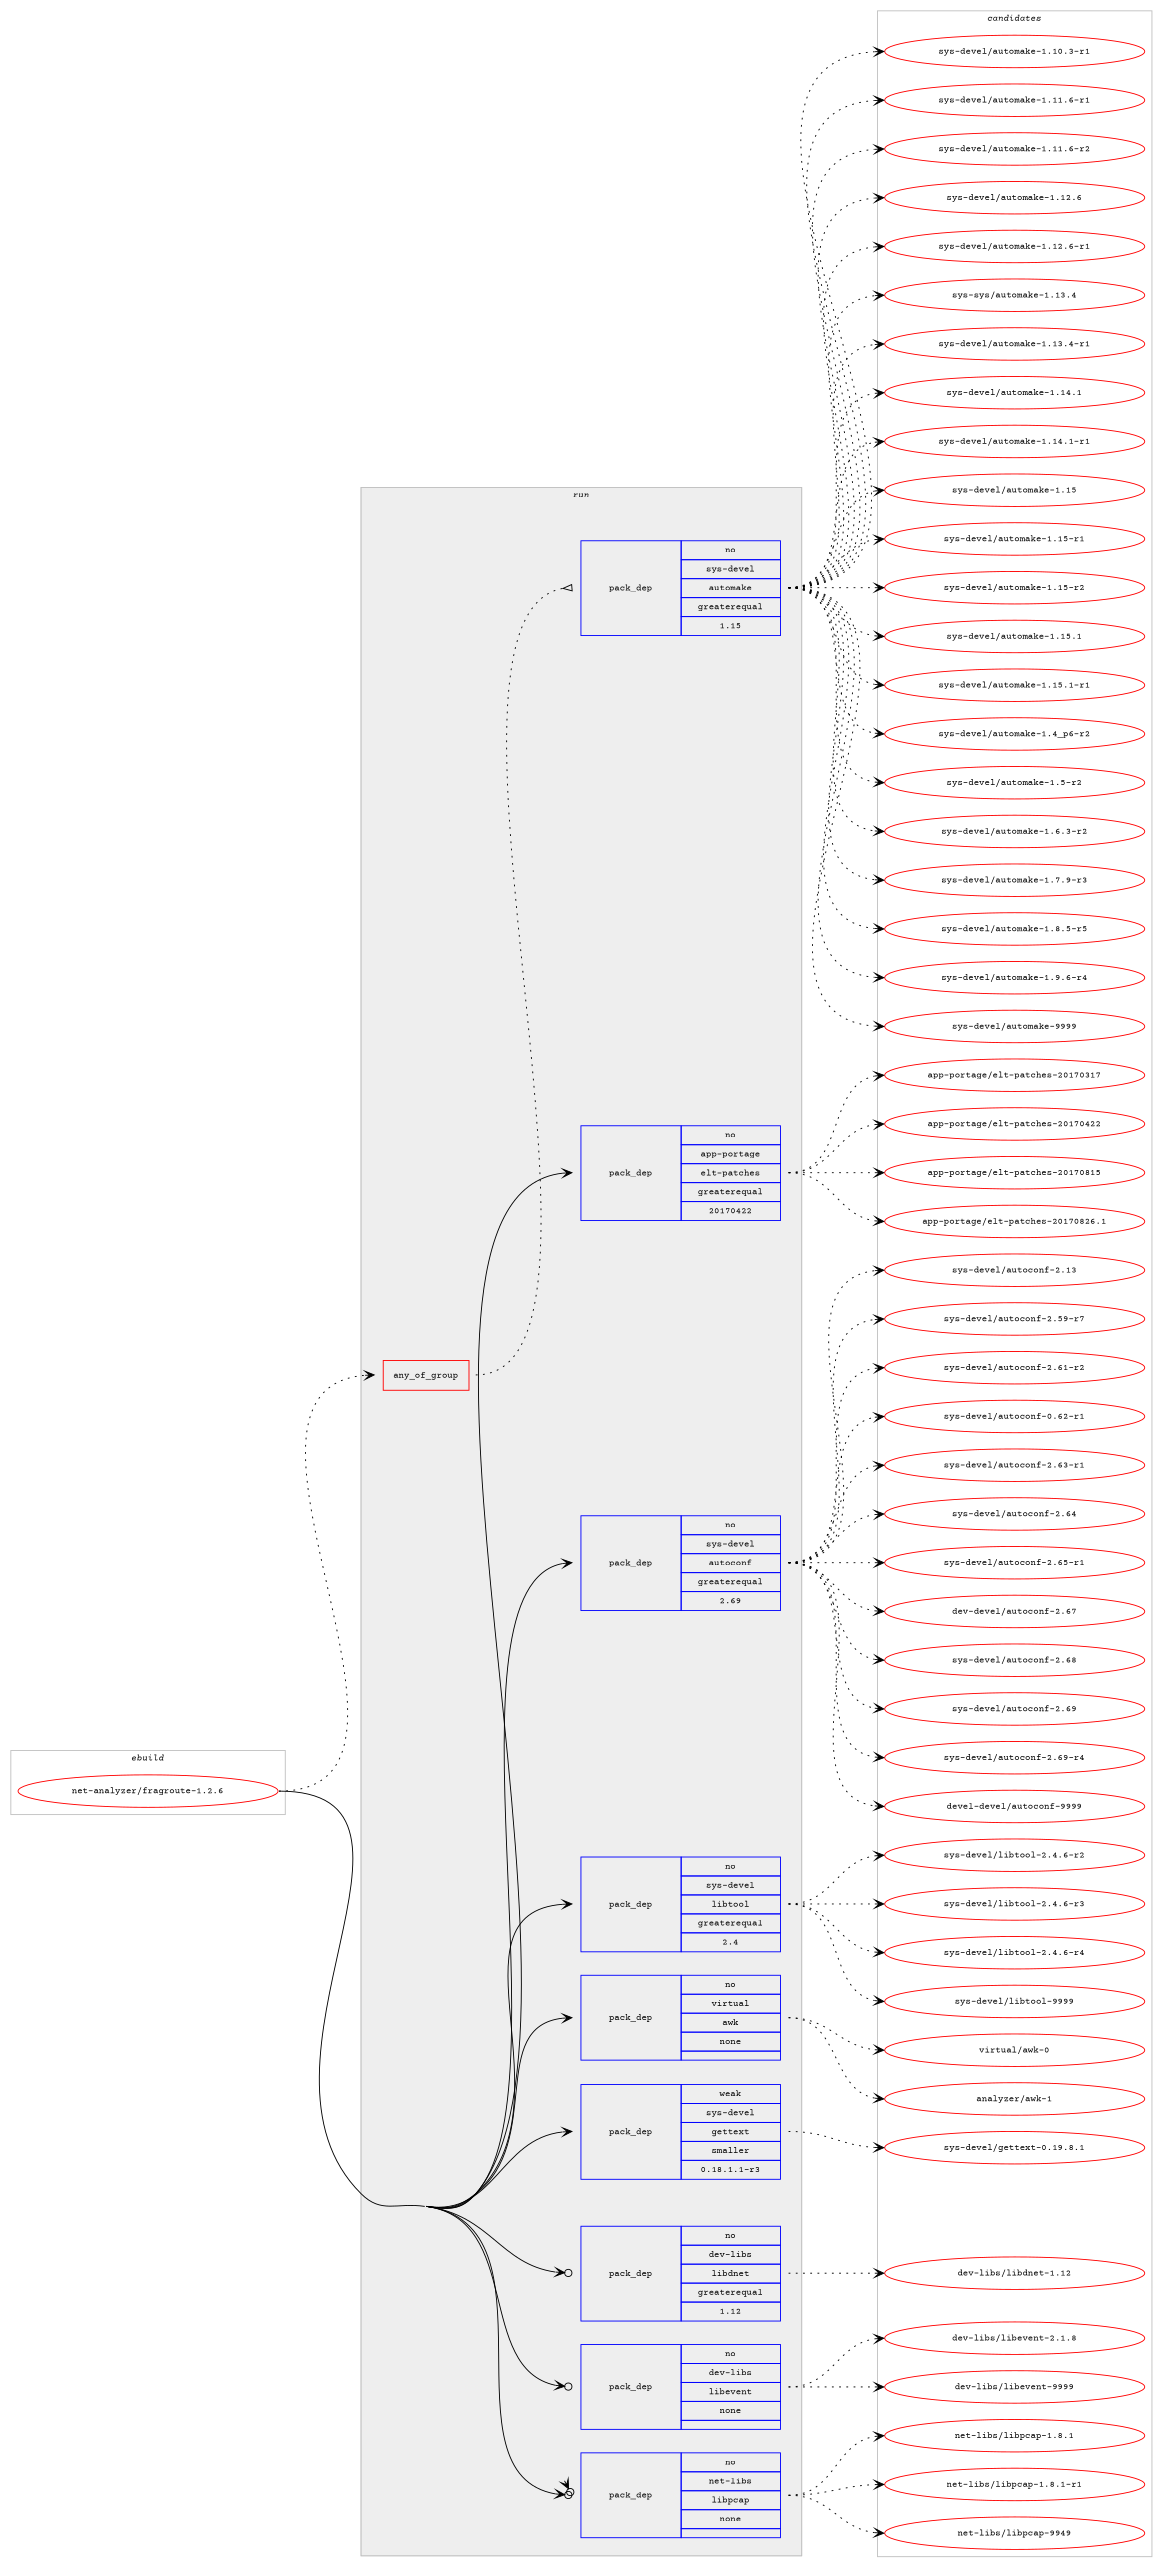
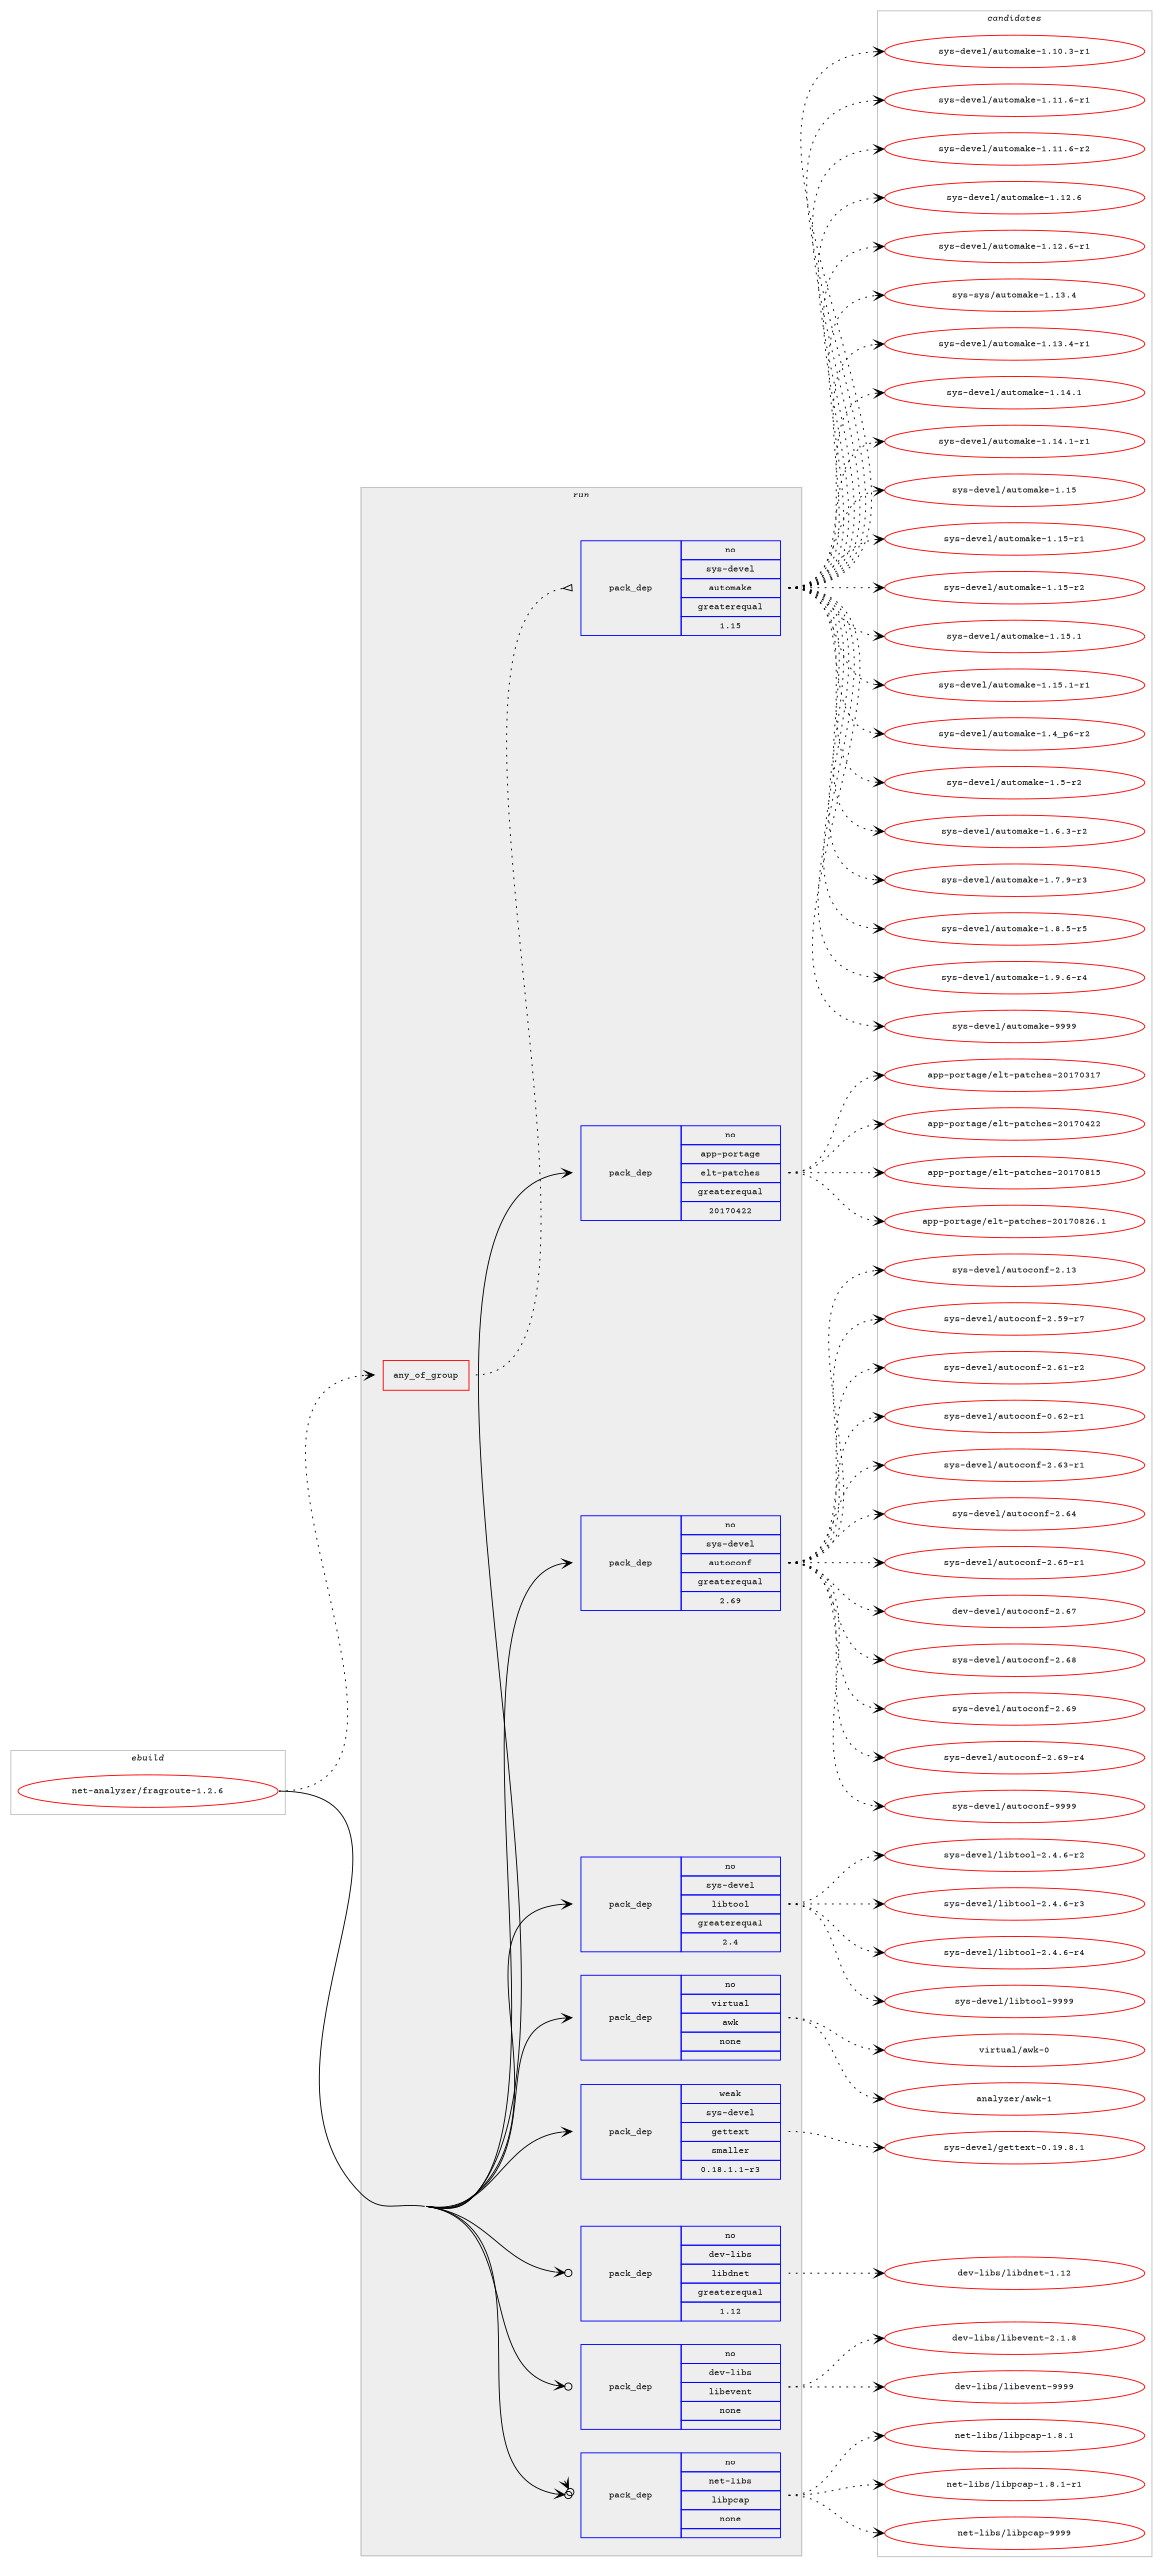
node "devel-devel/autoconf-9999": label "devel-devel/autoconf-9999" -> "sys-devel/autoconf-9999"
node "net-libs/libpcap-9949": label "net-libs/libpcap-9949" -> "net-libs/libpcap-9999"
